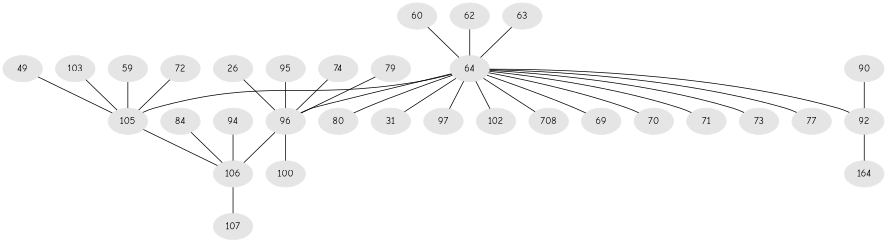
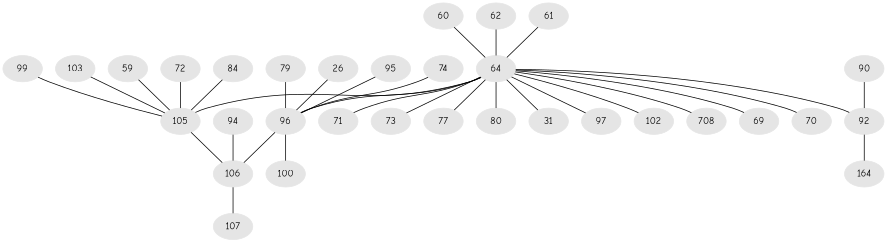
node "63": label "63" -> "61"
node "49": label "49" -> "99"
edge "84" -- "106": now "84" -- "105"
